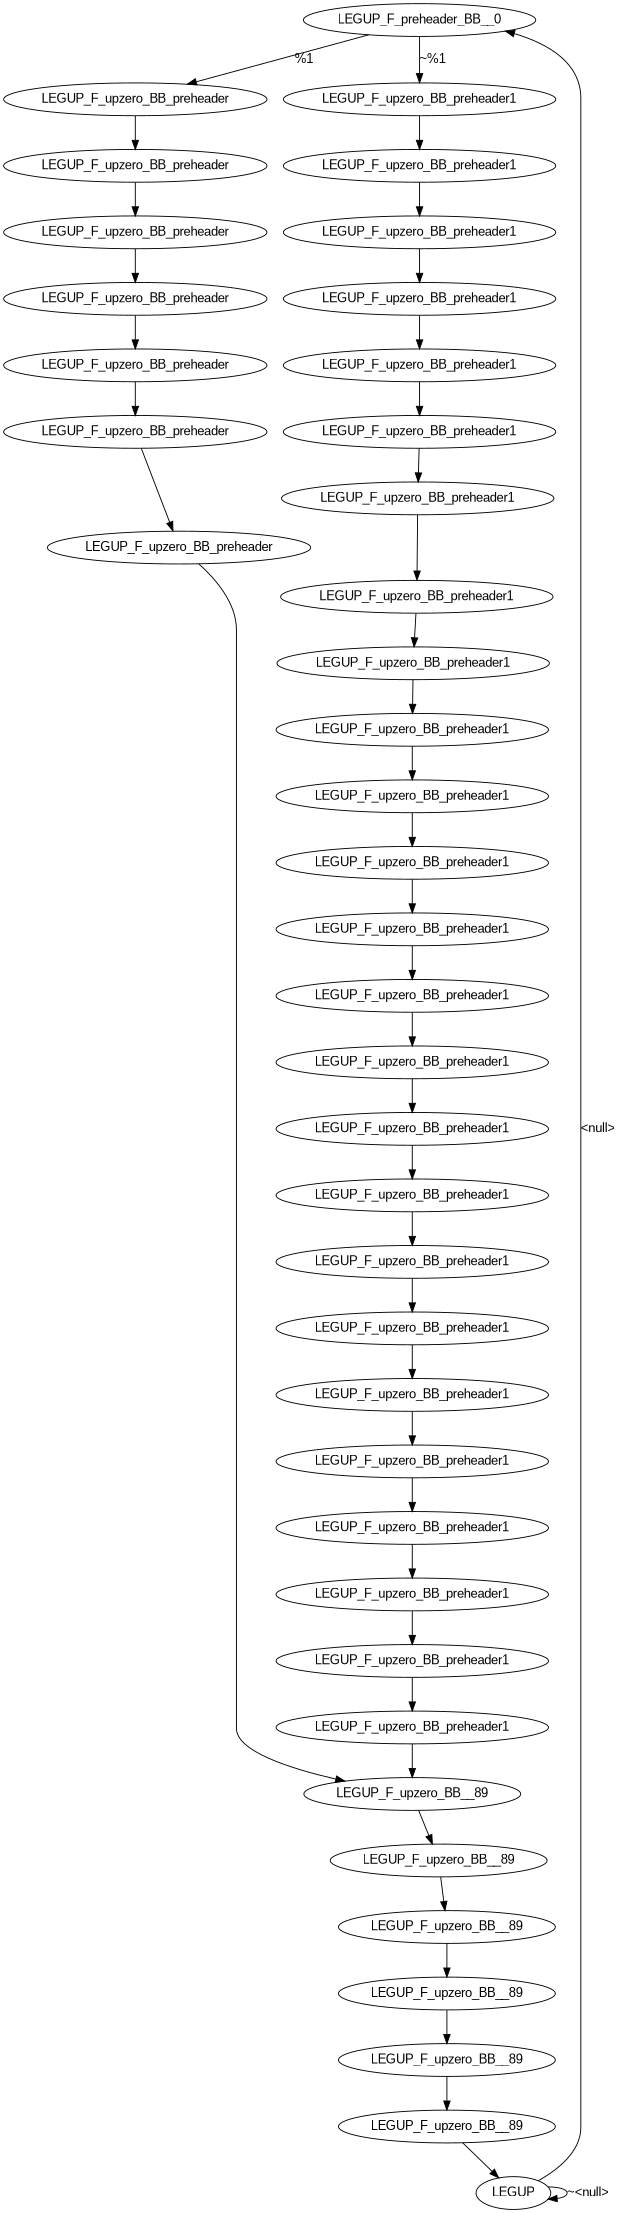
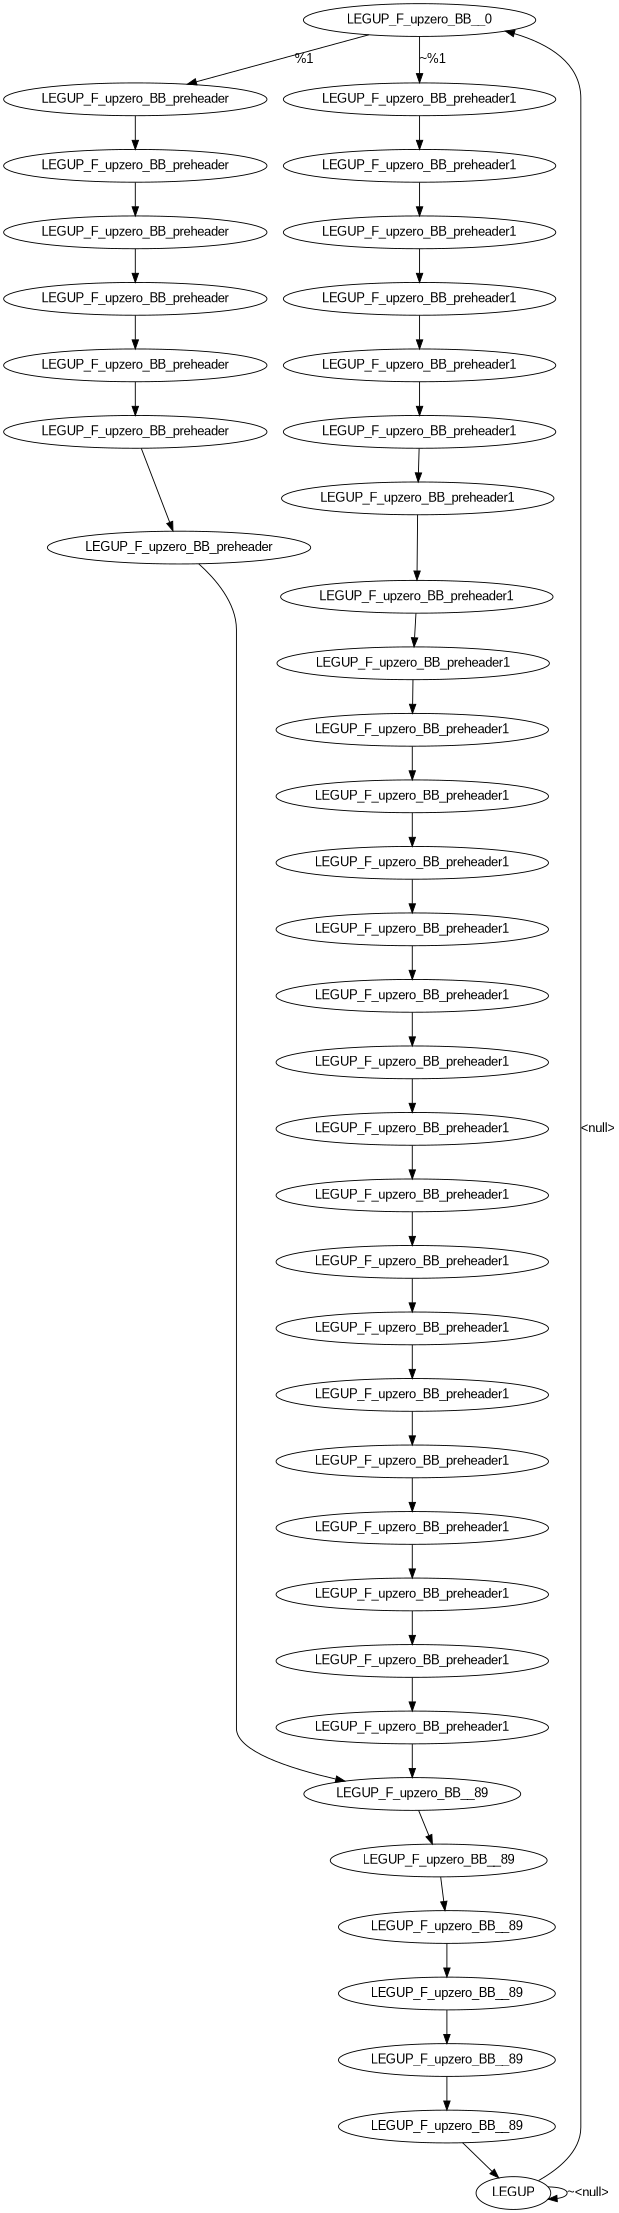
node "LEGUP_F_preheader_BB__0": label "LEGUP_F_preheader_BB__0" -> "LEGUP_F_upzero_BB__0"
